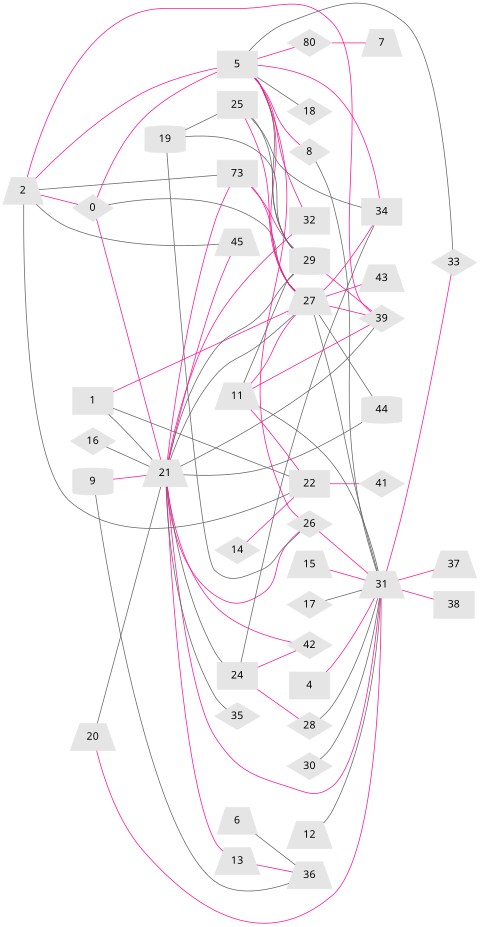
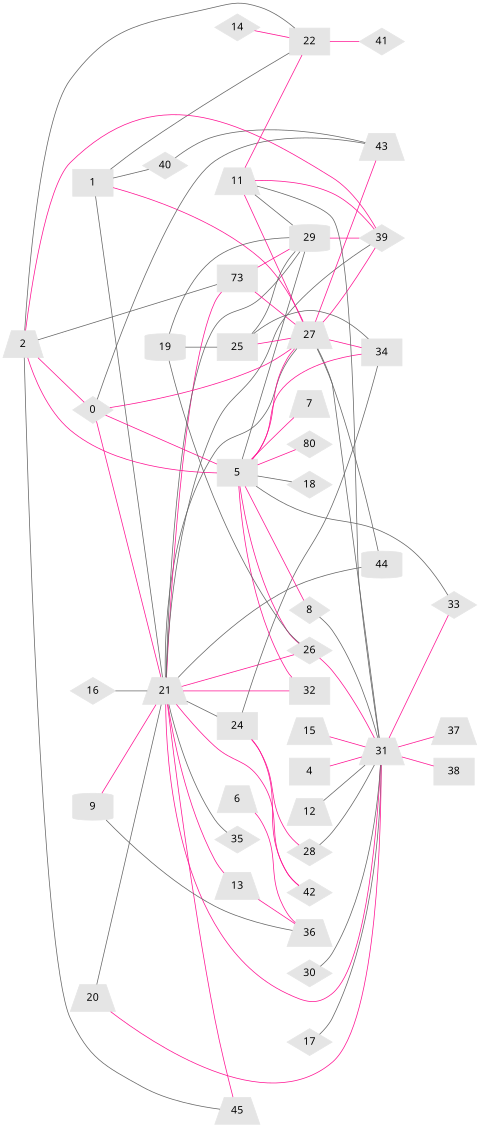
edge "80" -- "7": now "5" -- "7"
node "40": added
edge "43" -- "0": added
edge "0" -- "27": color gray40 -> deeppink
edge "6" -- "36": color gray40 -> deeppink
